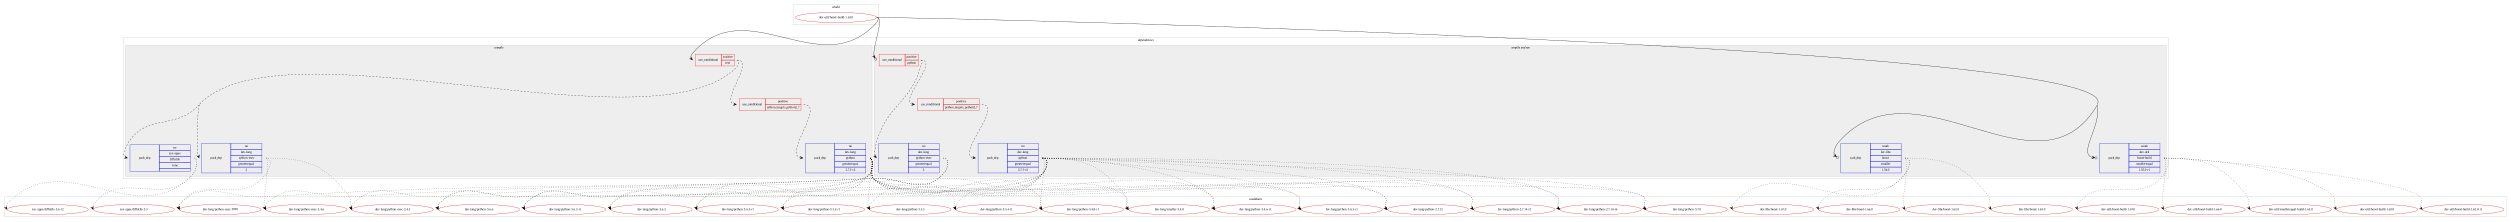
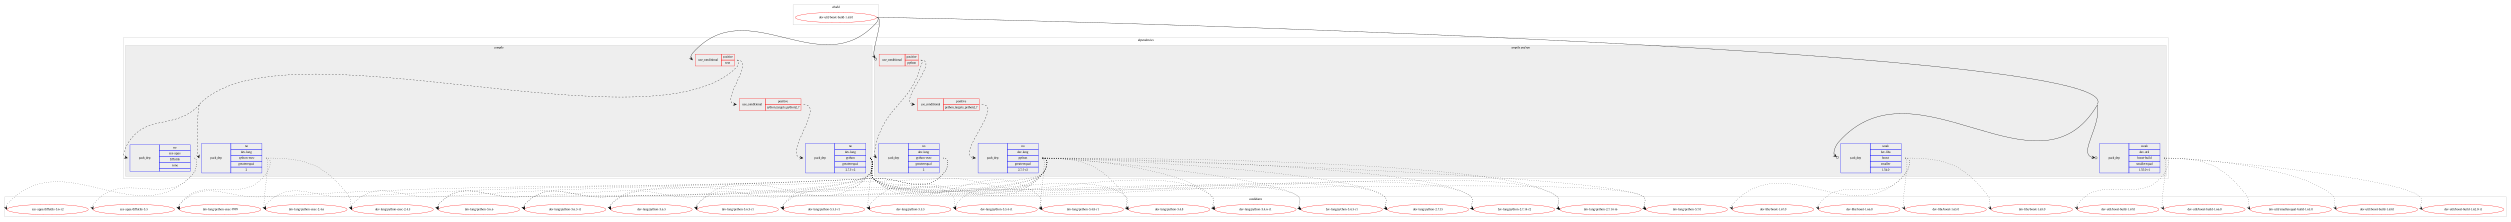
node "dev-lang/smaller-3.4.8": label "dev-lang/smaller-3.4.8" -> "dev-lang/python-3.4.8"
